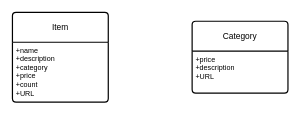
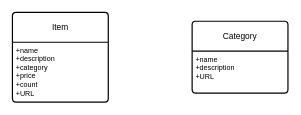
node "+price +description +URL": label "+price +description +URL" -> "+name +description +URL"
